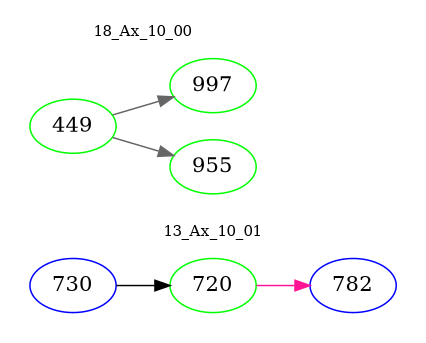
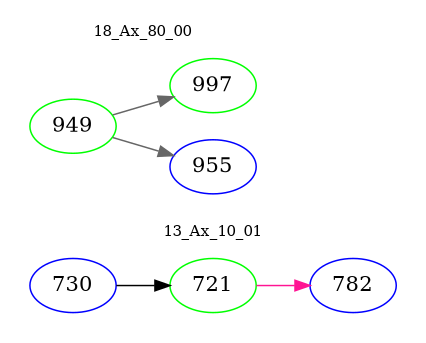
cluster "18_Ax_10_00": label "18_Ax_10_00" -> "18_Ax_80_00"
node "449": label "449" -> "949"
node "955": color green -> blue
node "720": label "720" -> "721"
